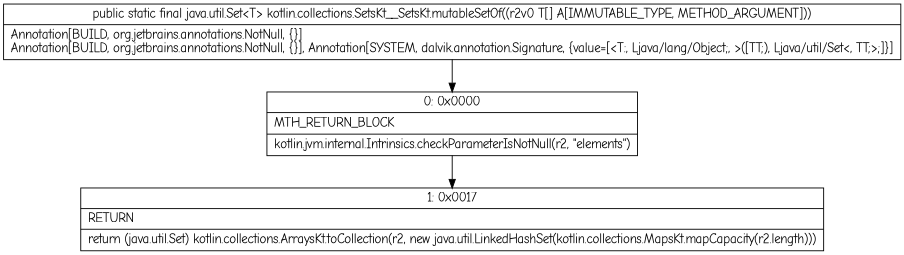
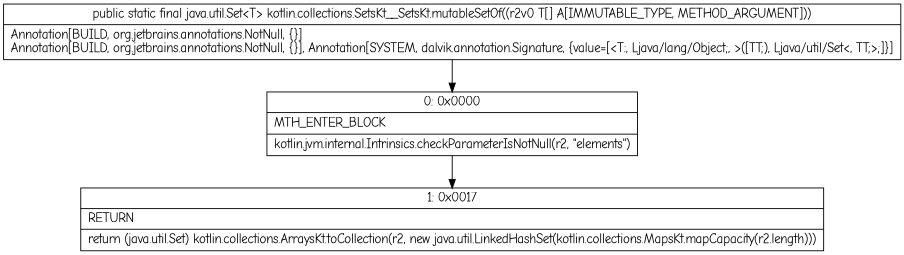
node "0: 0x0000": text "MTH_RETURN_BLOCK" -> "MTH_ENTER_BLOCK"
